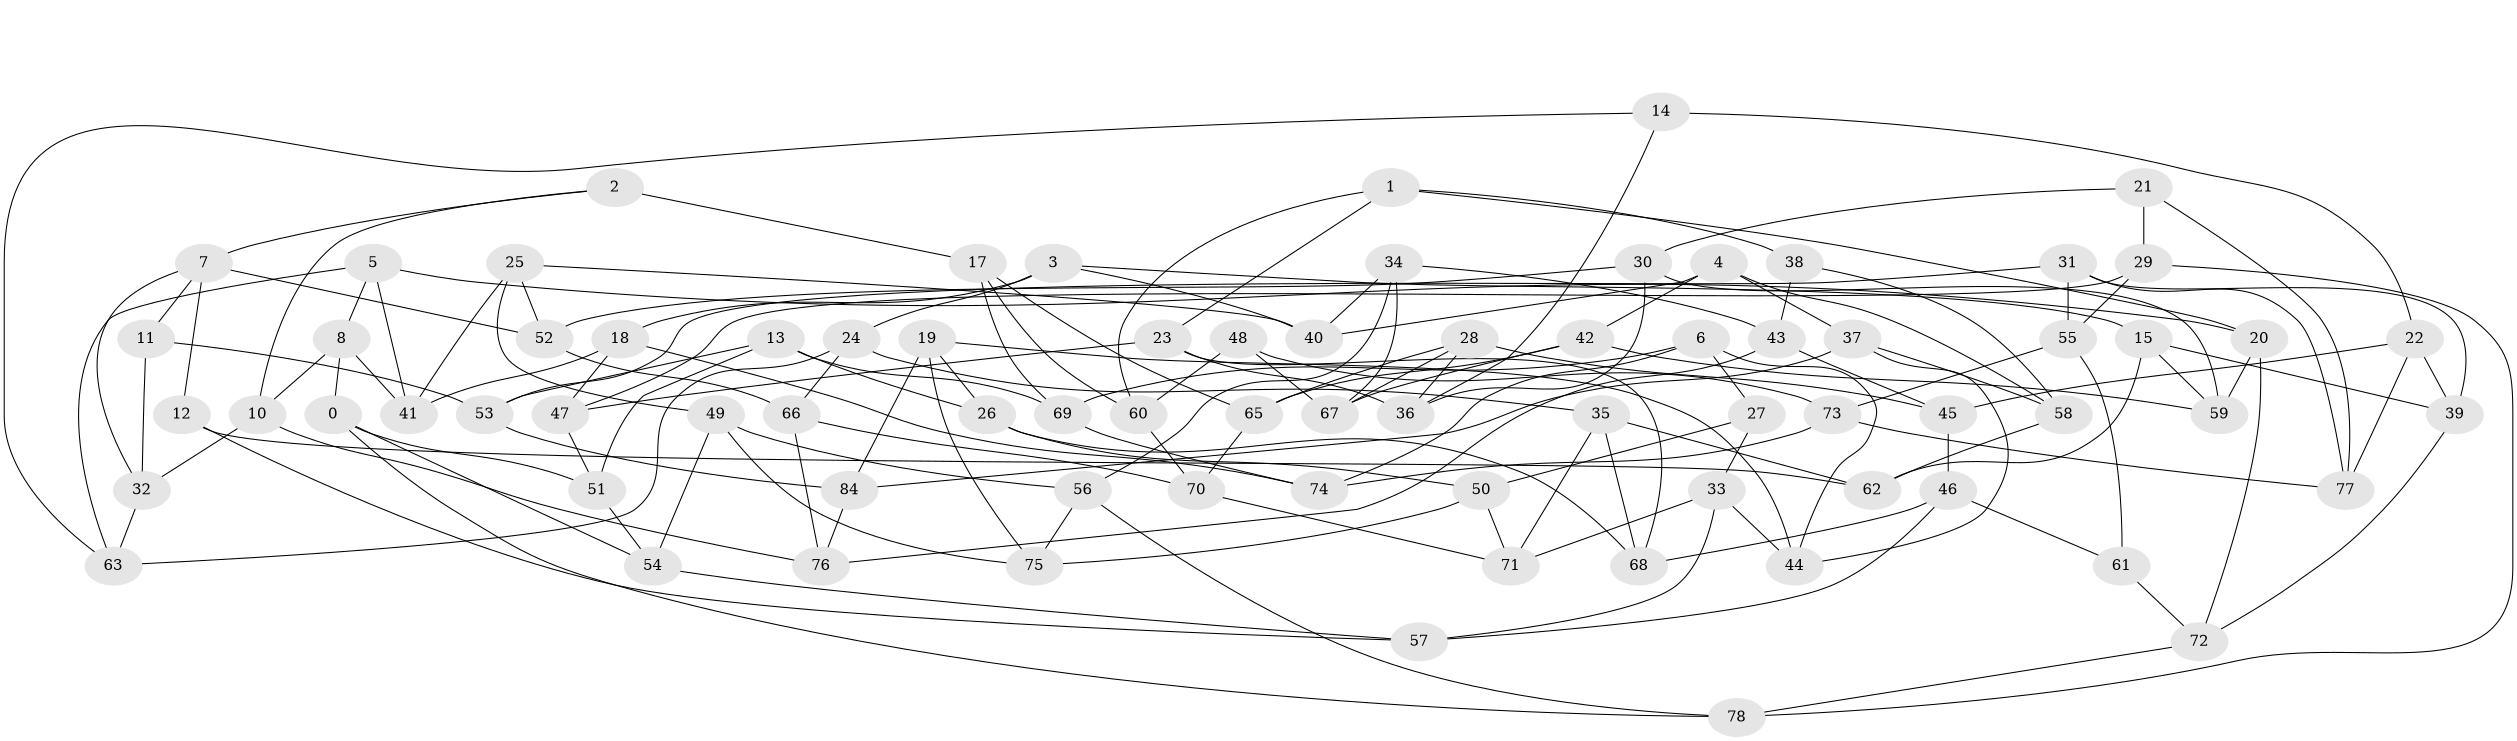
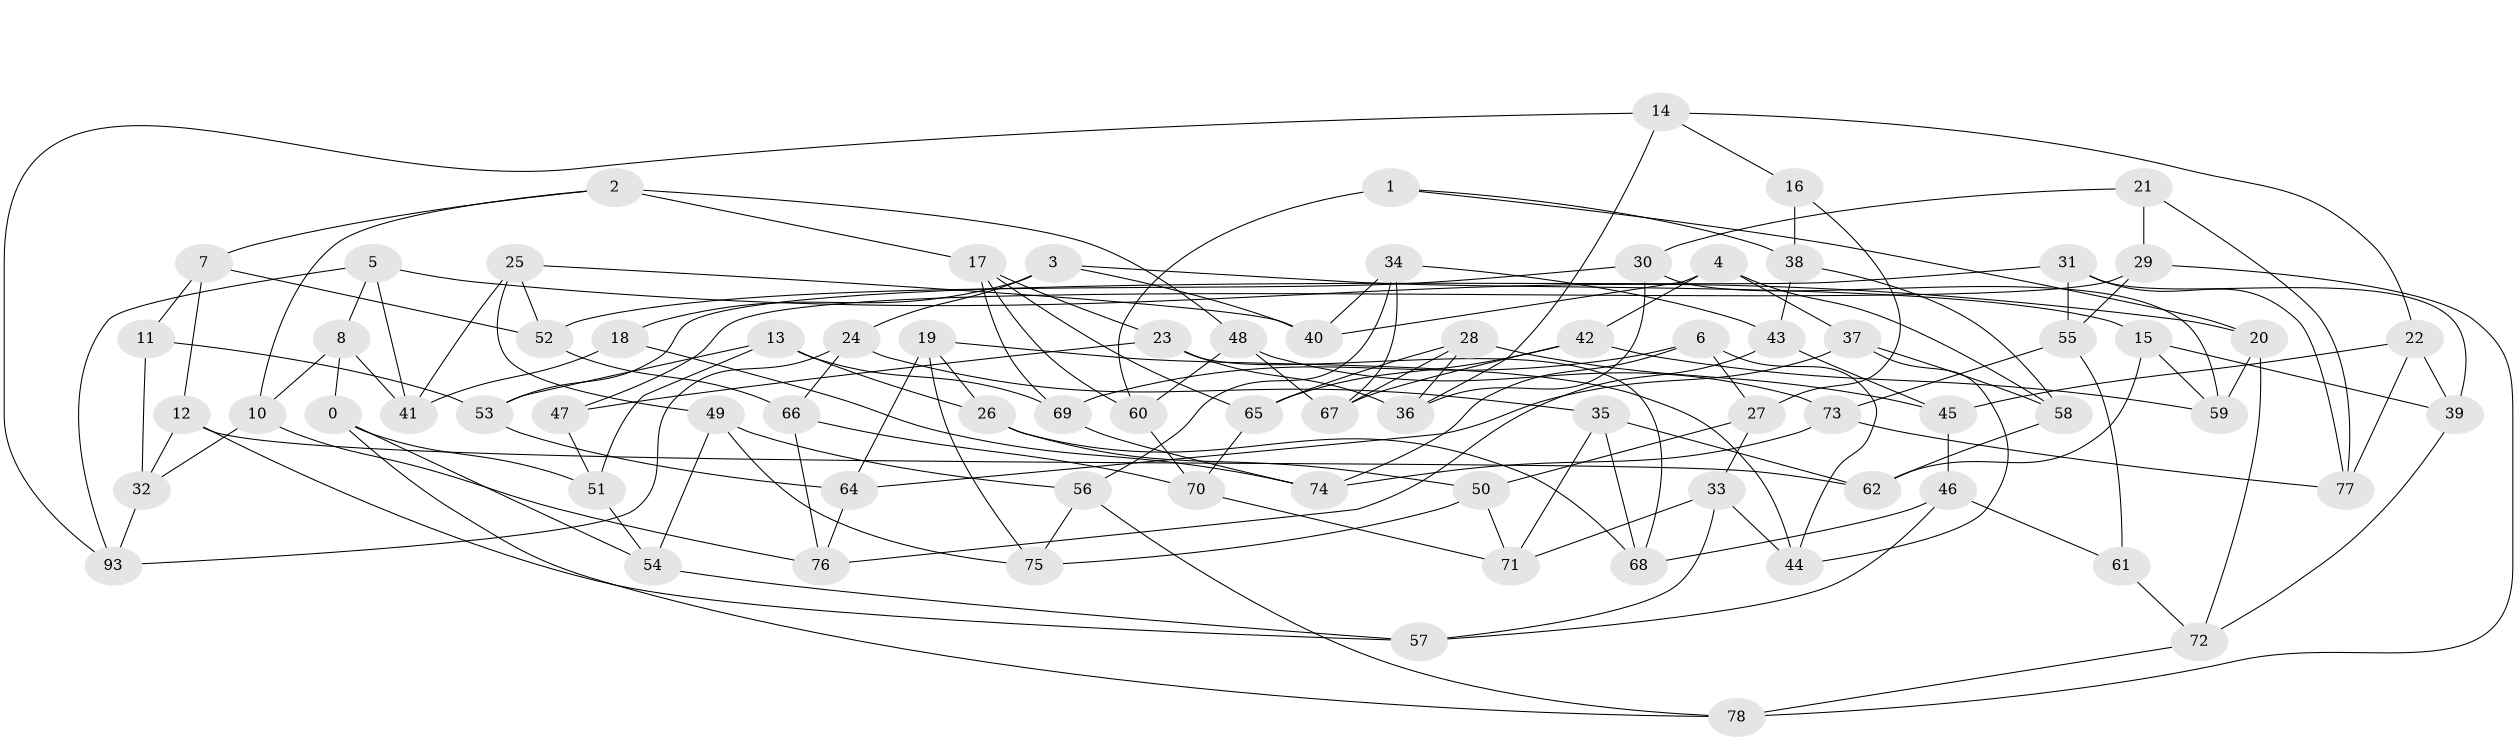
node "16": added
edge "2" -- "48": added
edge "1" -- "23": now "17" -- "23"
edge "7" -- "32": now "12" -- "32"
edge "18" -- "47": removed
node "84": label "84" -> "64"
node "63": label "63" -> "93"
